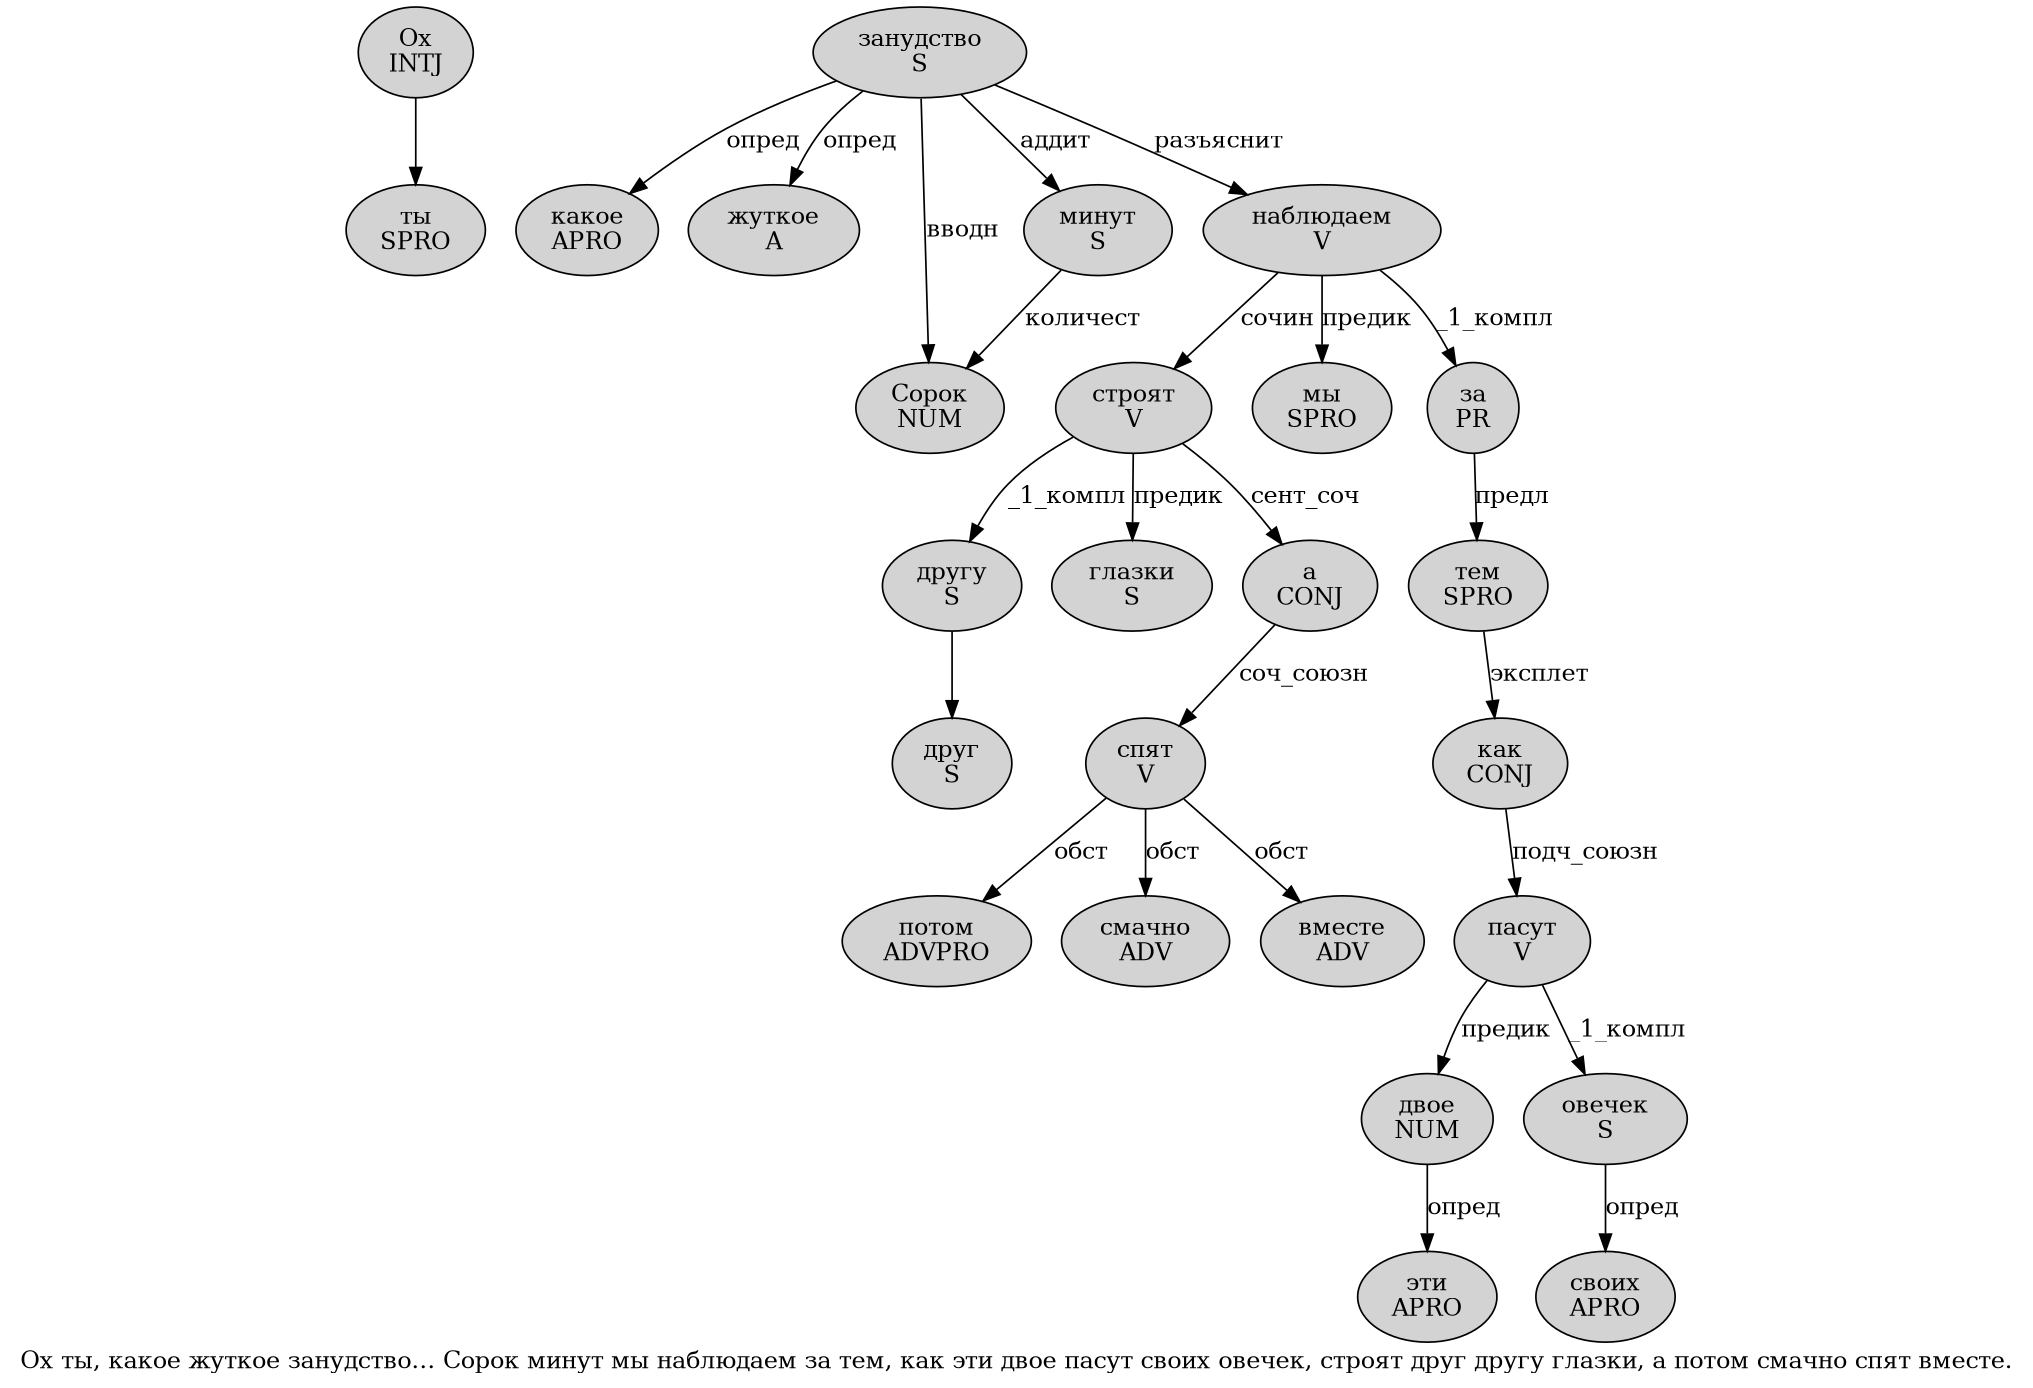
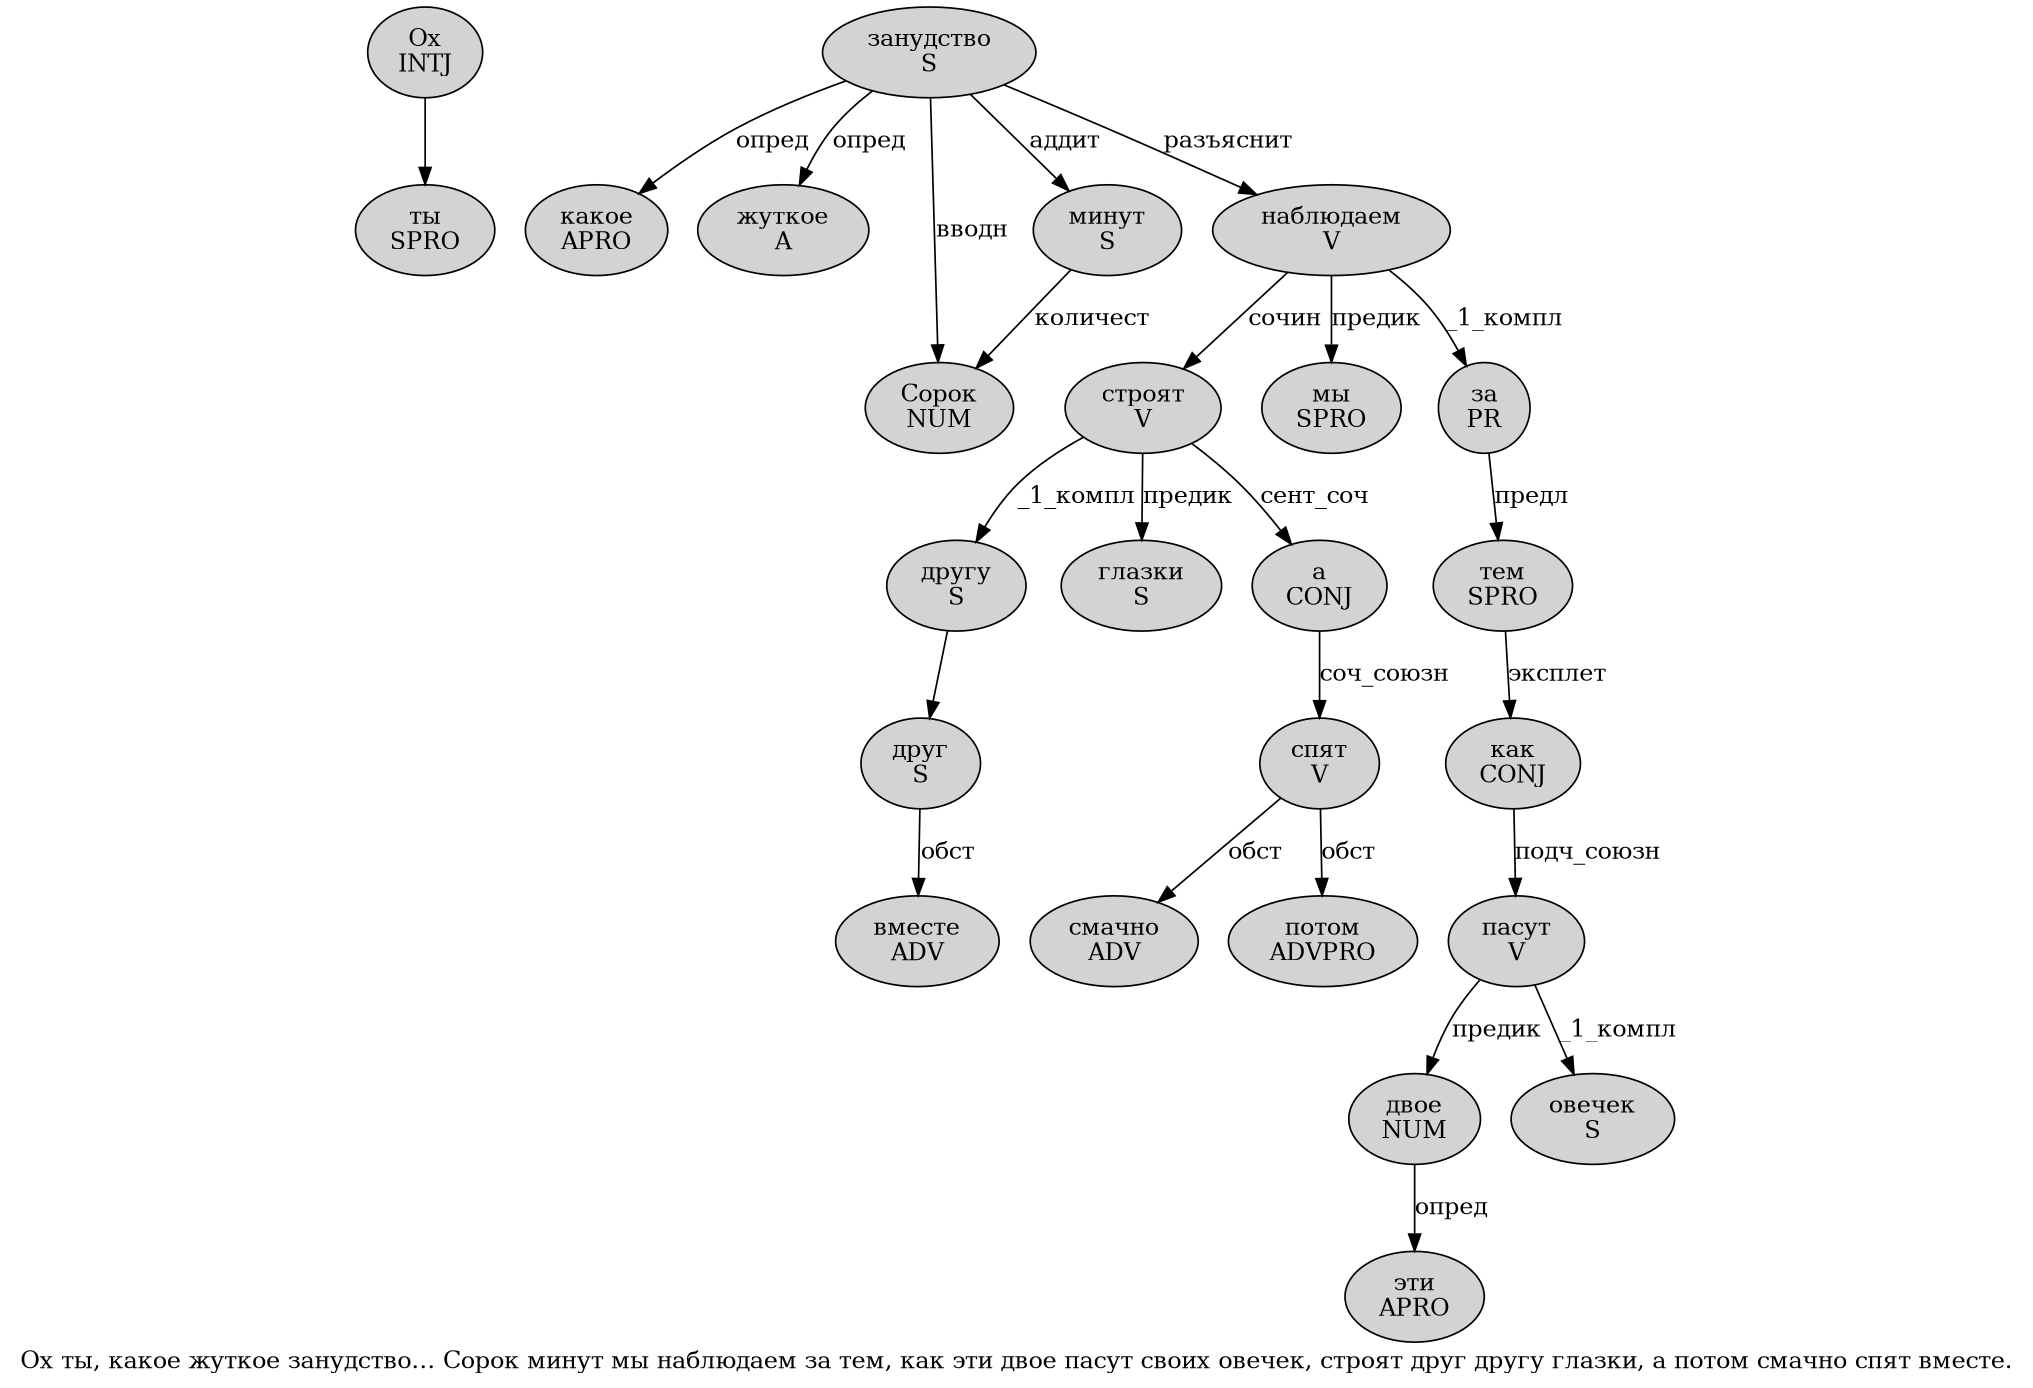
edge "спят V" -> "вместе ADV": now "друг S" -> "вместе ADV"
node "своих APRO": removed
